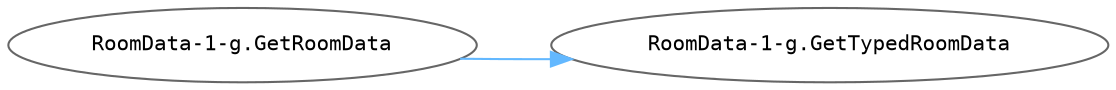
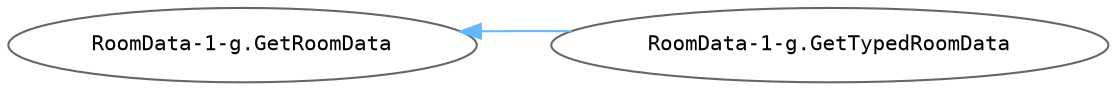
edge "RoomData-1-g.GetRoomData" -> "RoomData-1-g.GetTypedRoomData": reversed
